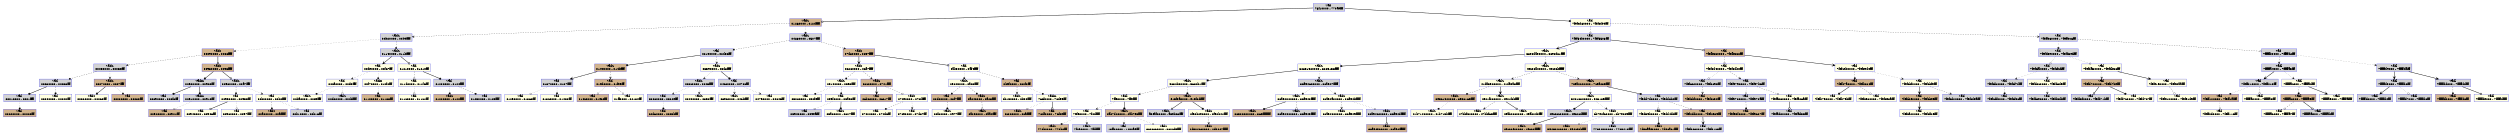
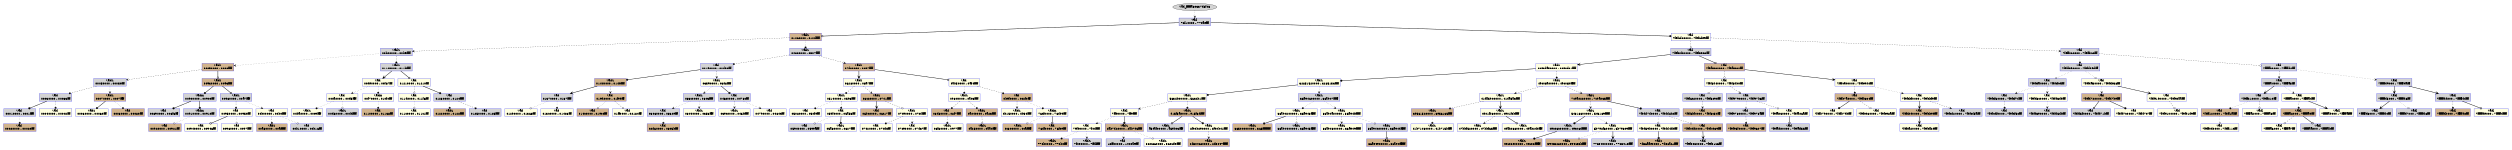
node "vad_fffffa80337d8f48": added
